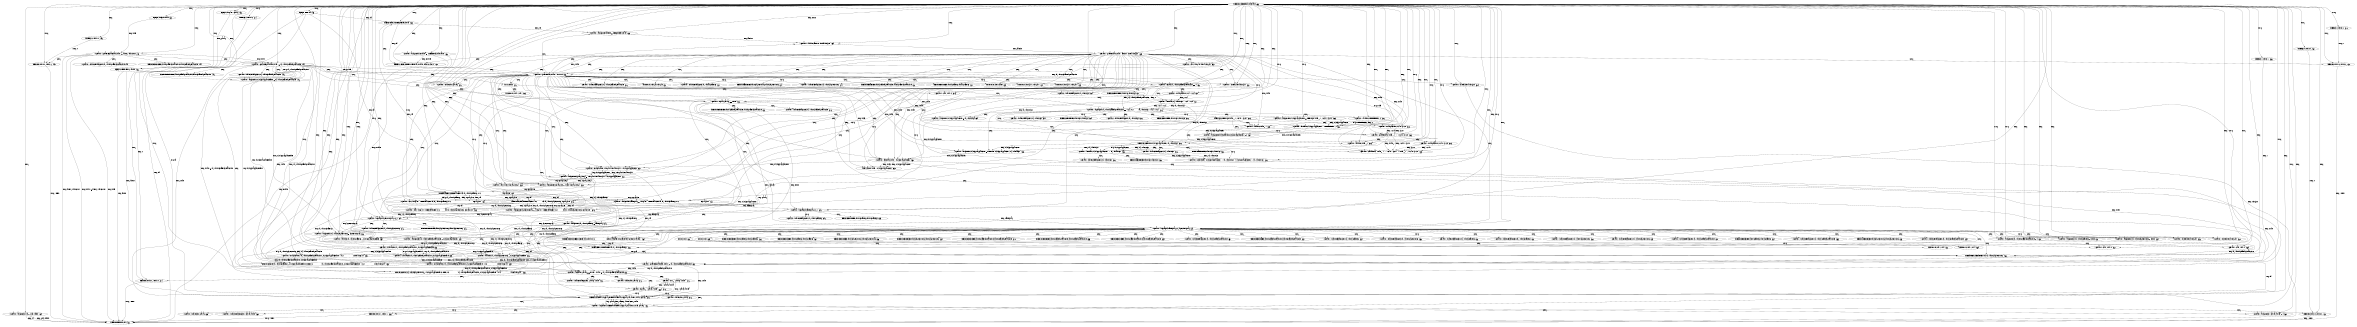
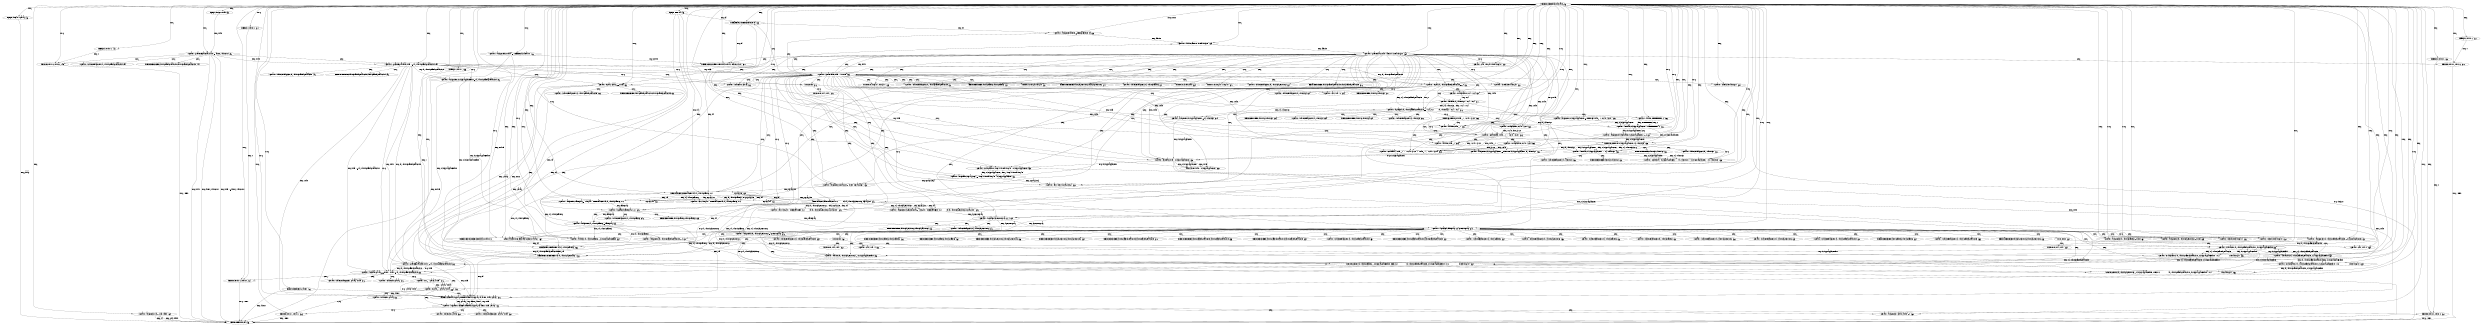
edge "(PARAM,uint64_t **parray)" -> "(PARAM,TIFFDirEntry *dirent)": now "(PARAM,uint64_t **parray)" -> "(METHOD_RETURN,int)"
edge "(<operator>.multiplication,1024 * 1024)" -> "(<operator>.equals,*parray == NULL)": now "(METHOD,_TIFFFetchStrileValue)" -> "(<operator>.equals,*parray == NULL)"
